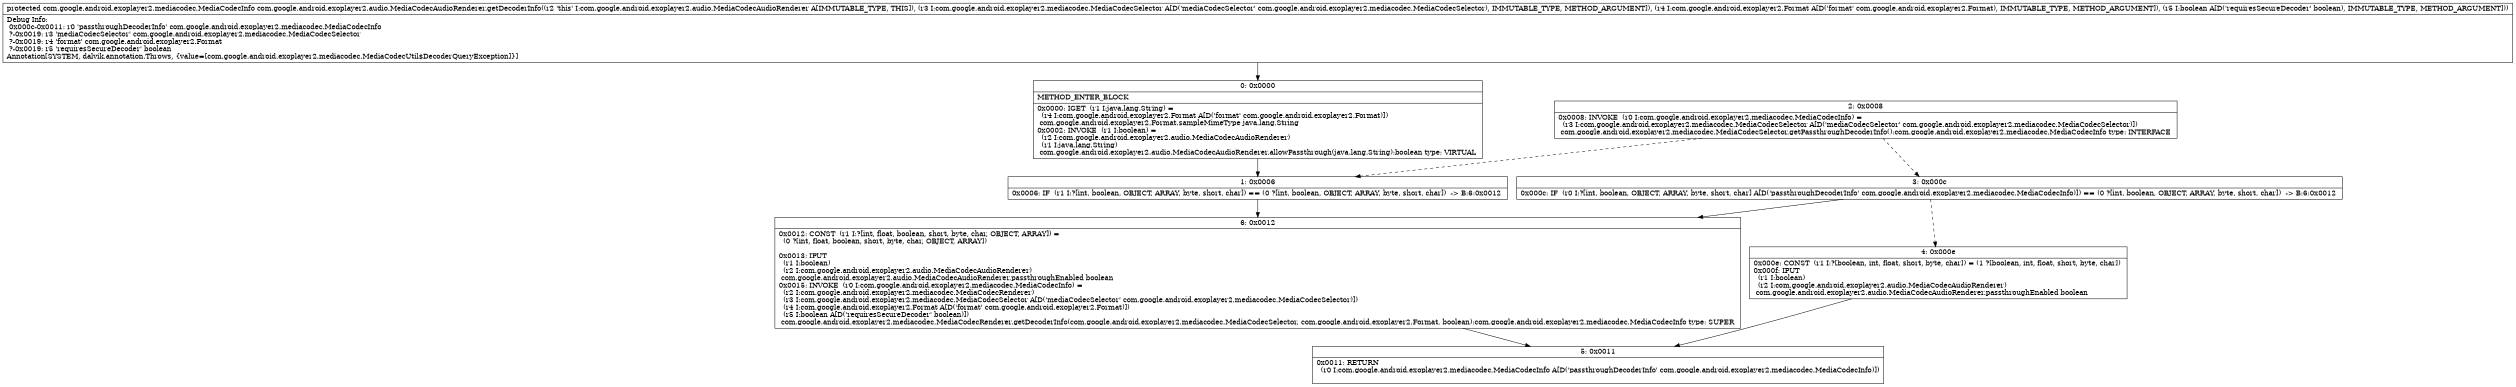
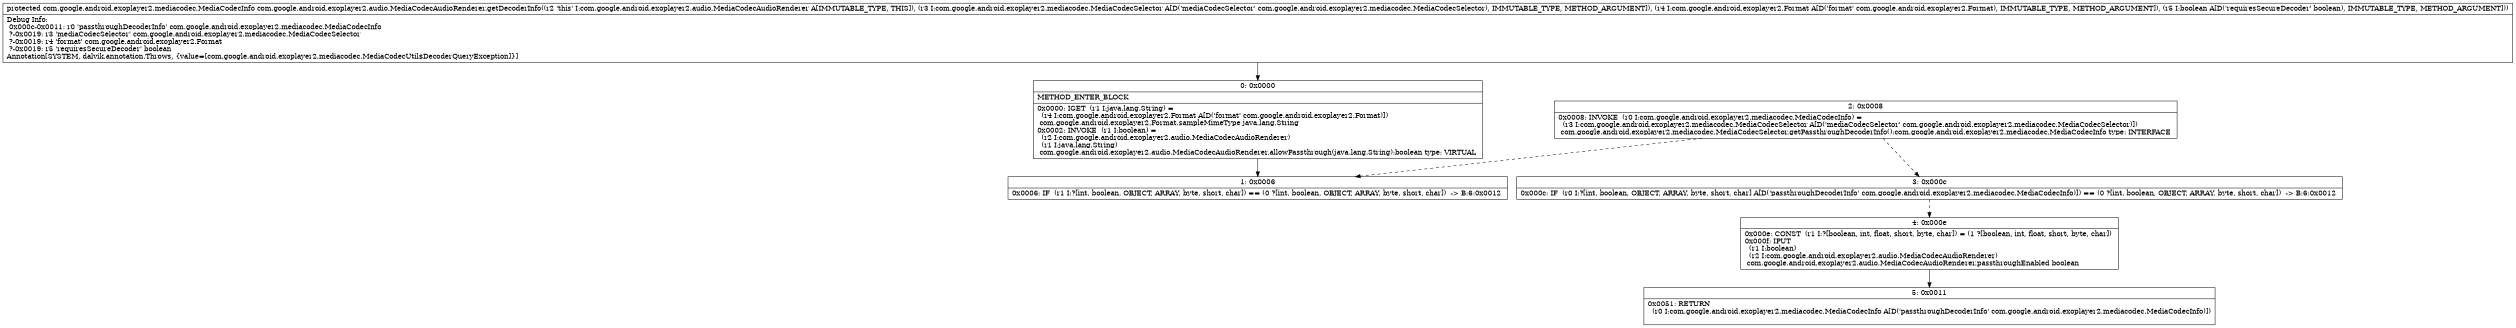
node "6: 0x0012": removed
node "5: 0x0011": text "0x0011: RETURN" -> "0x0051: RETURN"
